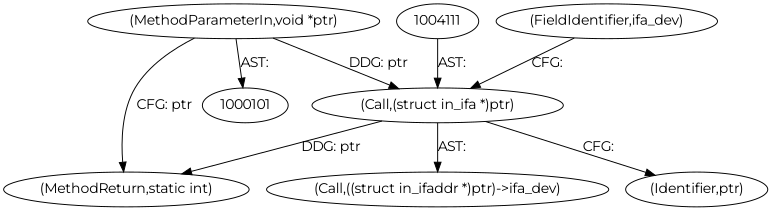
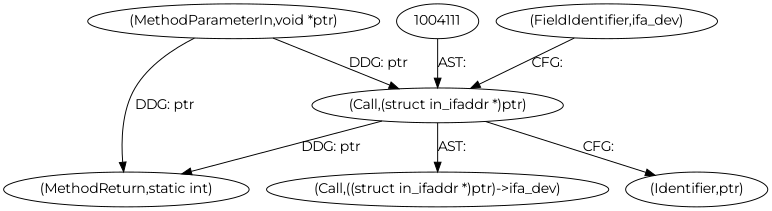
edge "(MethodParameterIn,void *ptr)" -> "(MethodReturn,static int)": label "CFG: ptr" -> "DDG: ptr"
node "1000101": removed
node "(Call,(struct in_ifa *)ptr)": label "(Call,(struct in_ifa *)ptr)" -> "(Call,(struct in_ifaddr *)ptr)"
